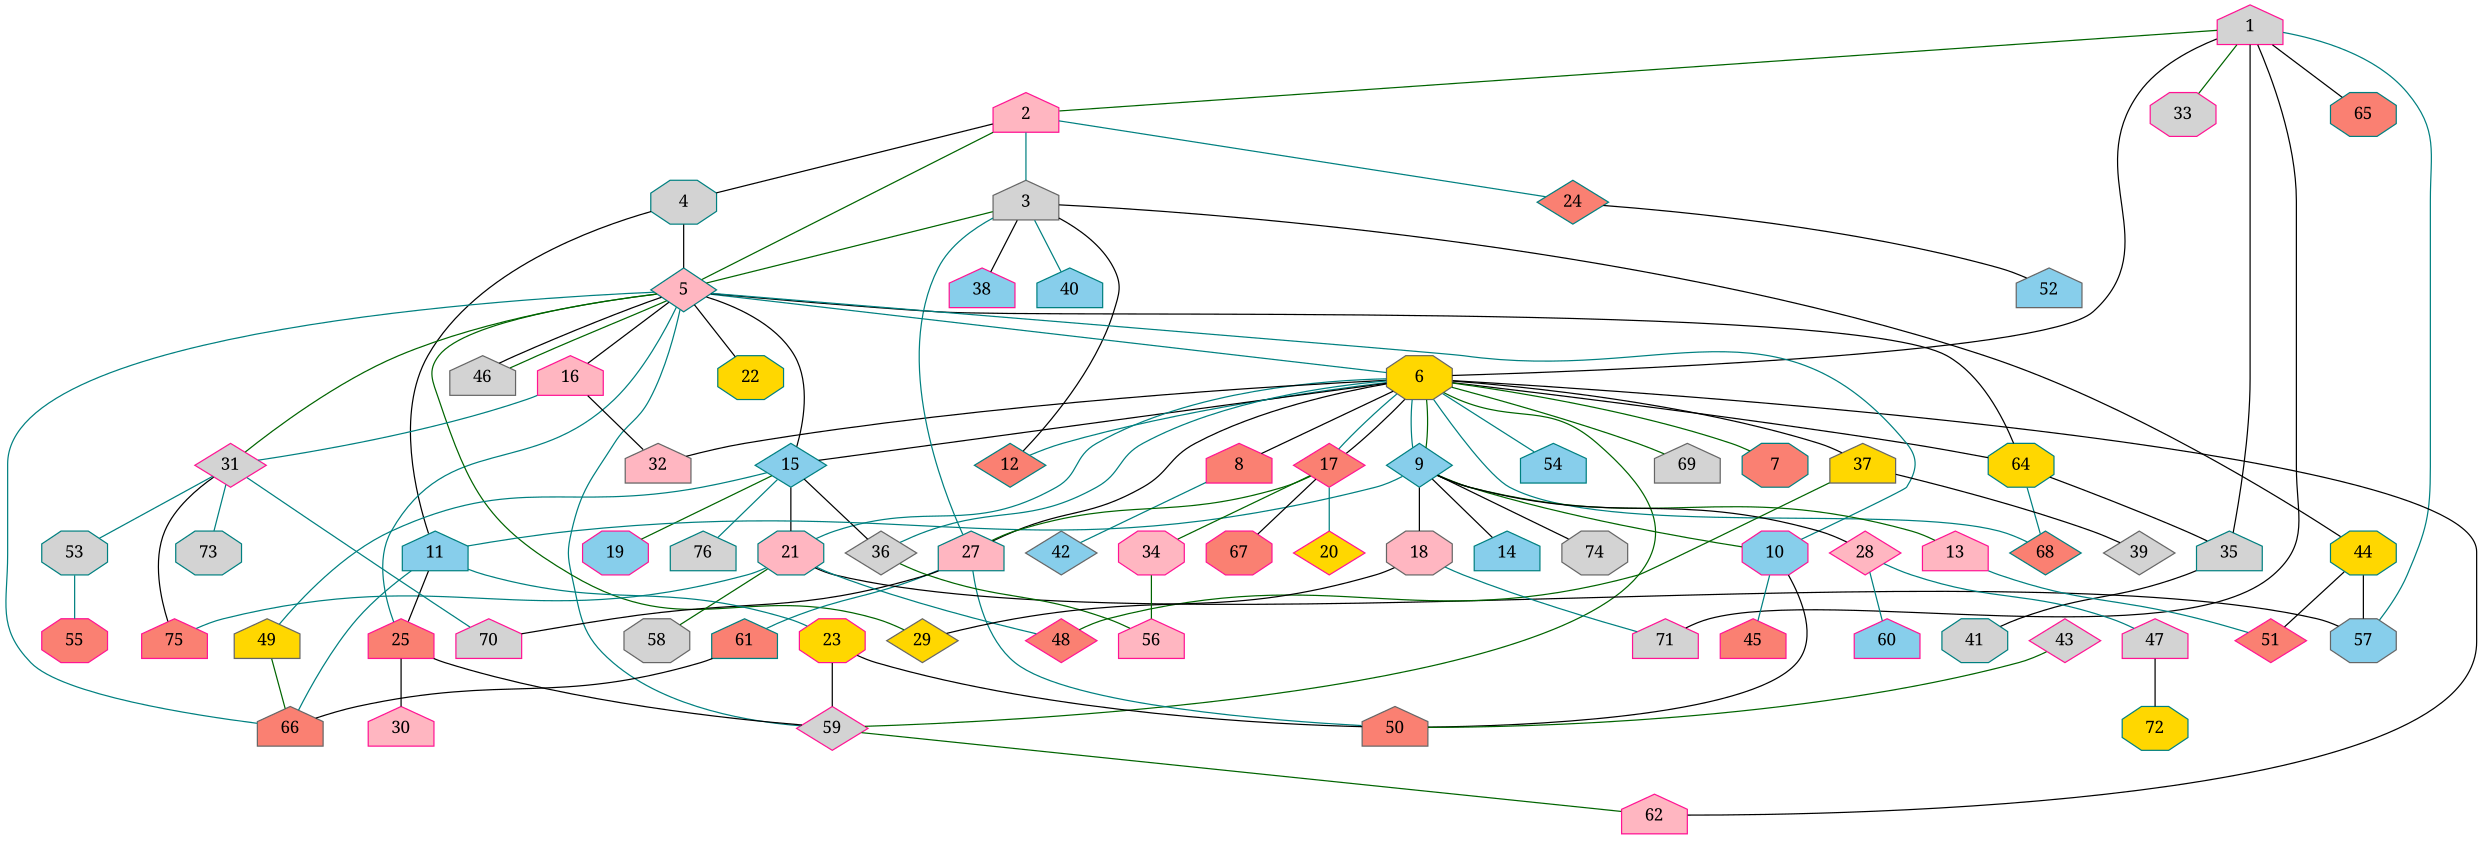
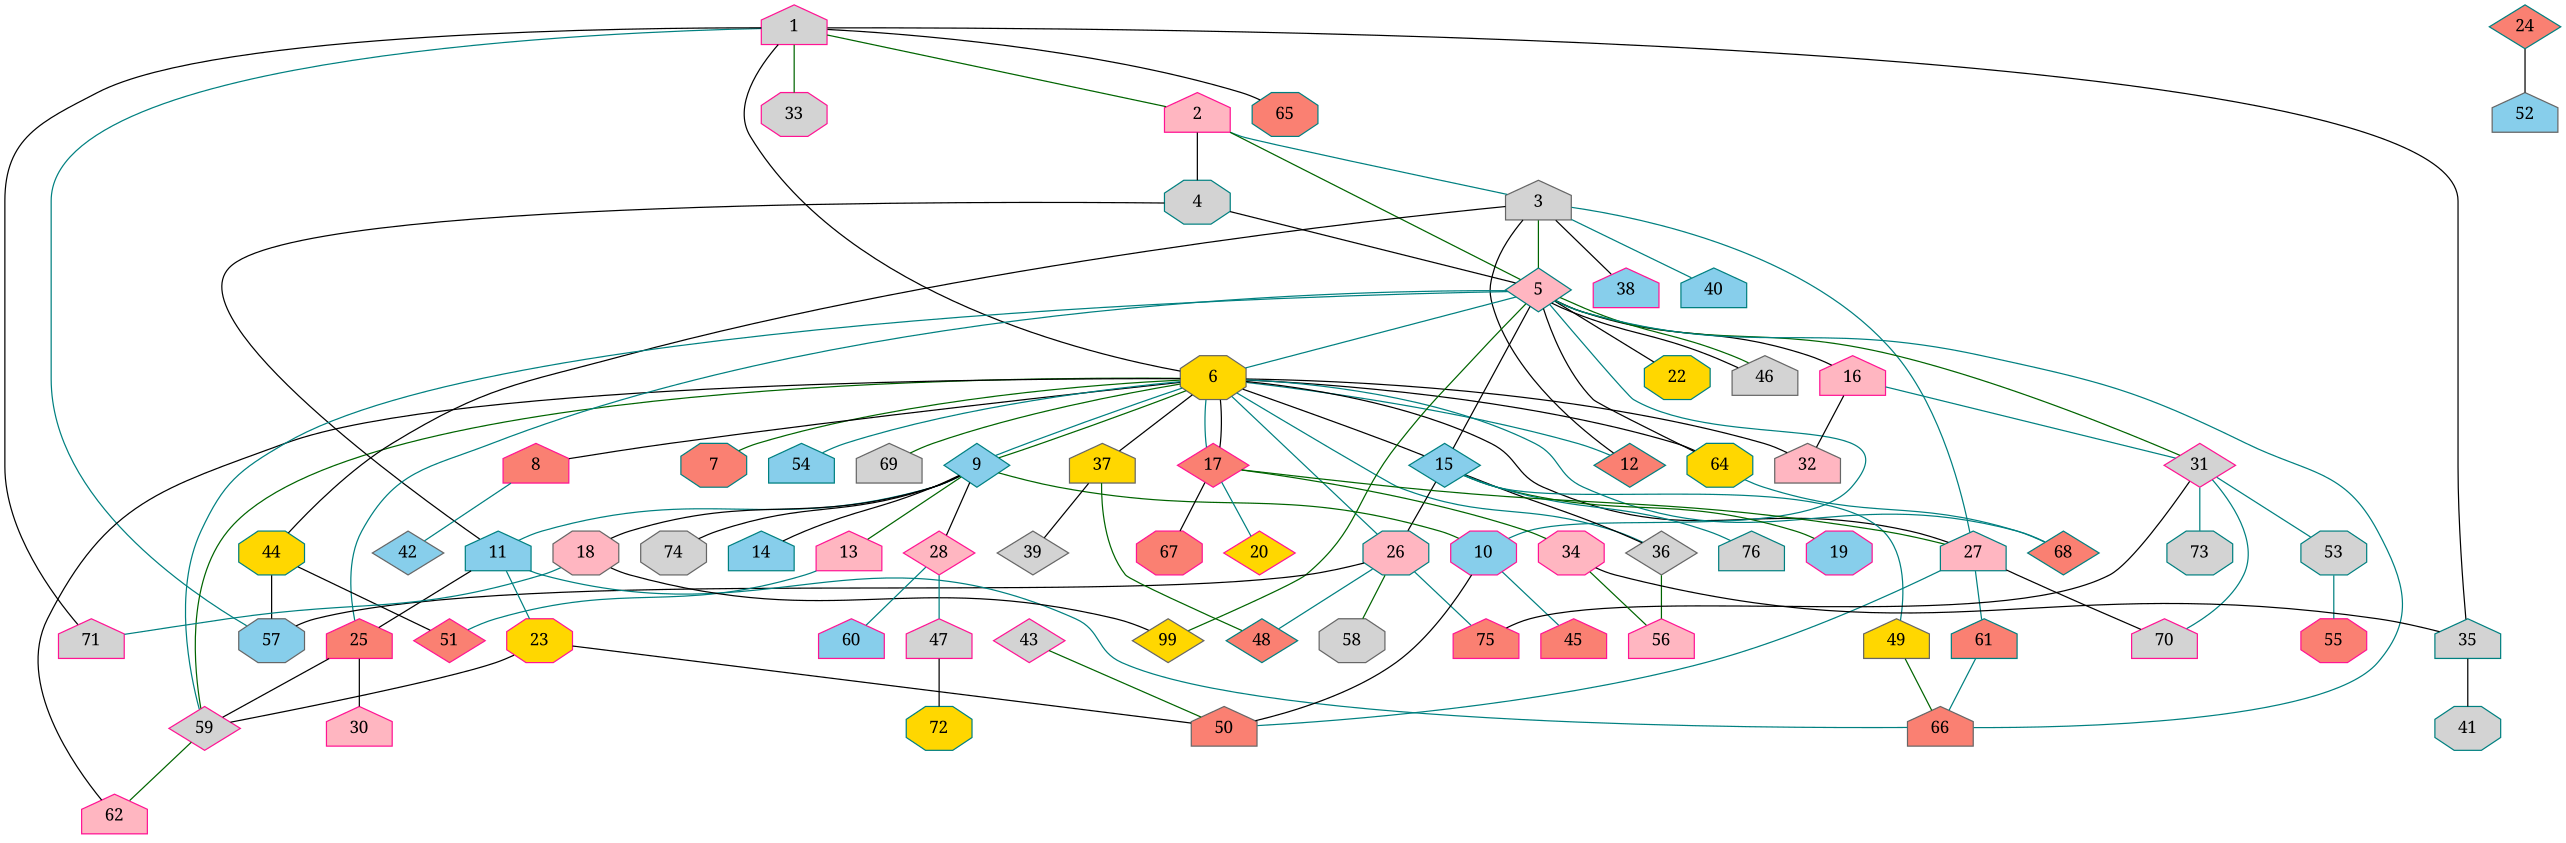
edge "2" -- "24": removed
edge "64" -- "35": now "34" -- "35"
node "21": label "21" -> "26"
node "29": label "29" -> "99"
node "48": color deeppink -> teal
edge "61" -- "66": color black -> teal
